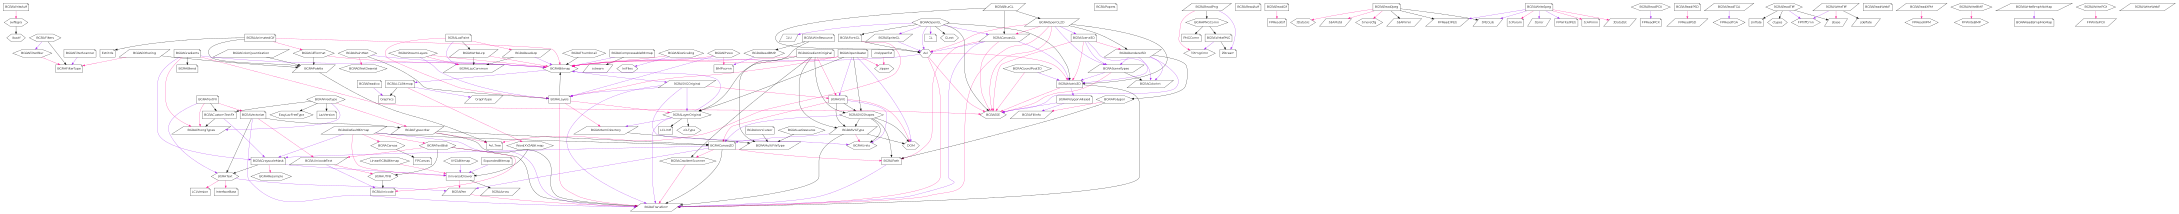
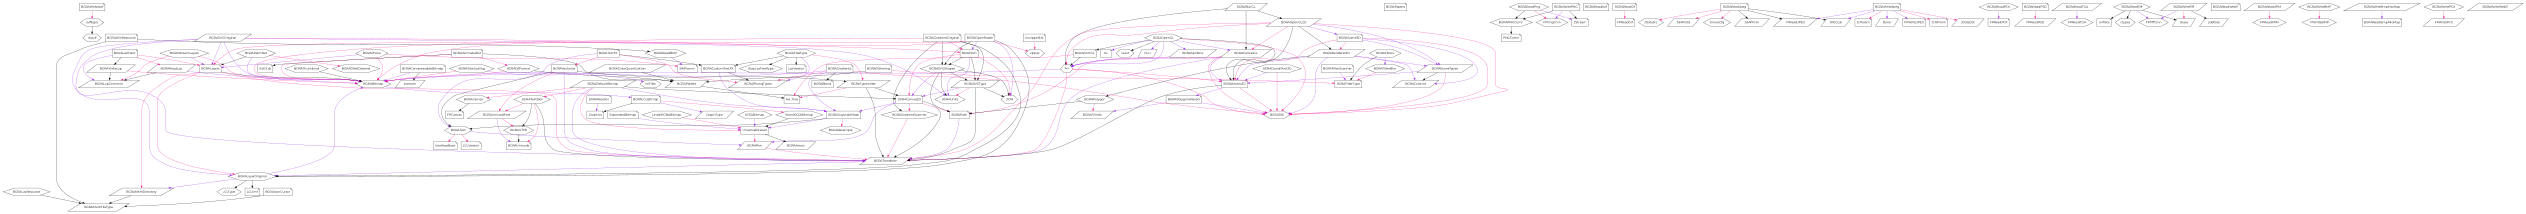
node "BGRAReadPng": shape parallelogram -> hexagon
edge "BGRAPNGComn" -> "BGRAWritePNG": reversed
node "BGRADithering": shape parallelogram -> note
edge "BGRAOpenGL" -> "BGRASSE": color black -> deeppink
edge "BGRABitmap" -> "BGRASVGOriginal": reversed
edge "BGRALayerOriginal" -> "BGRATransform": reversed
